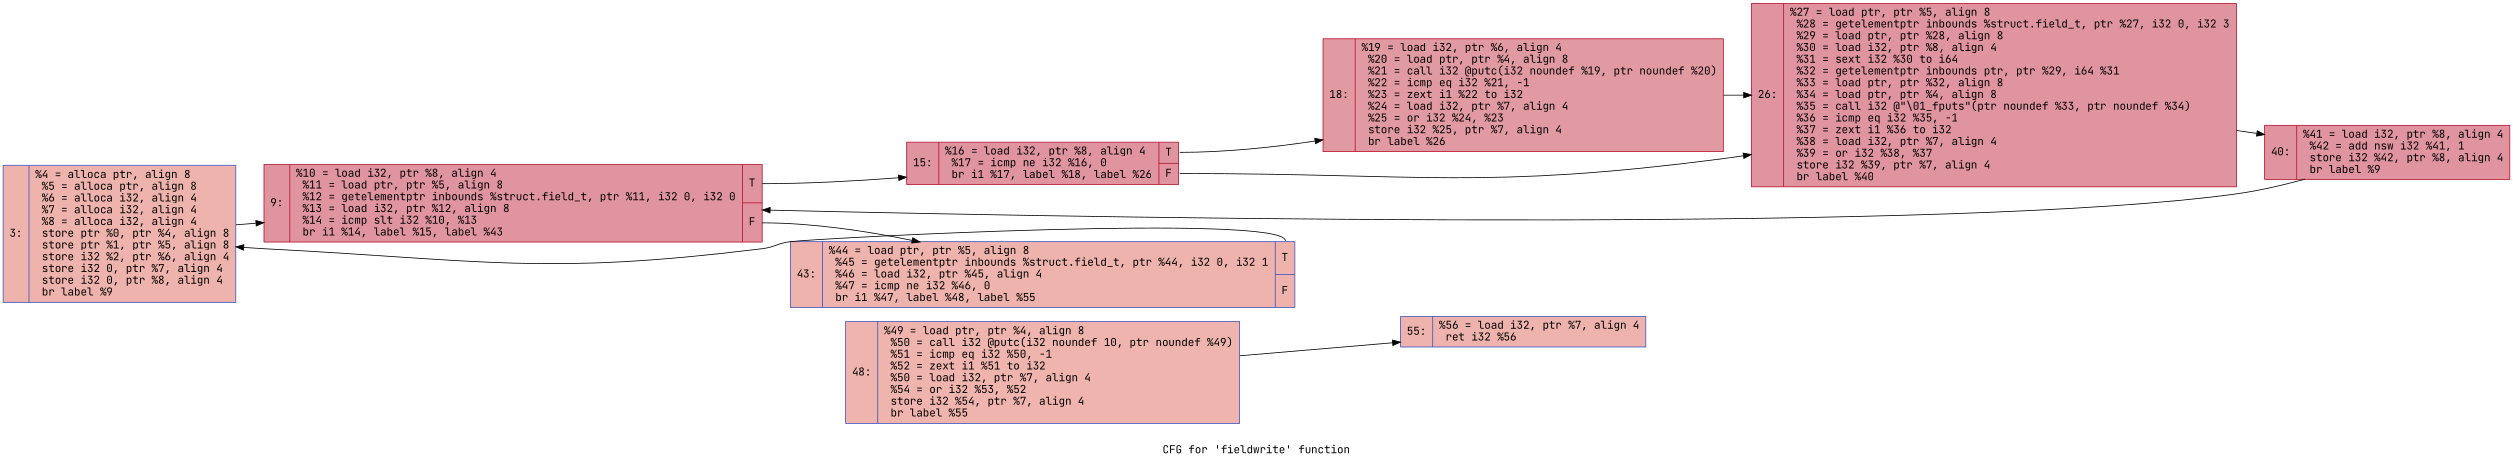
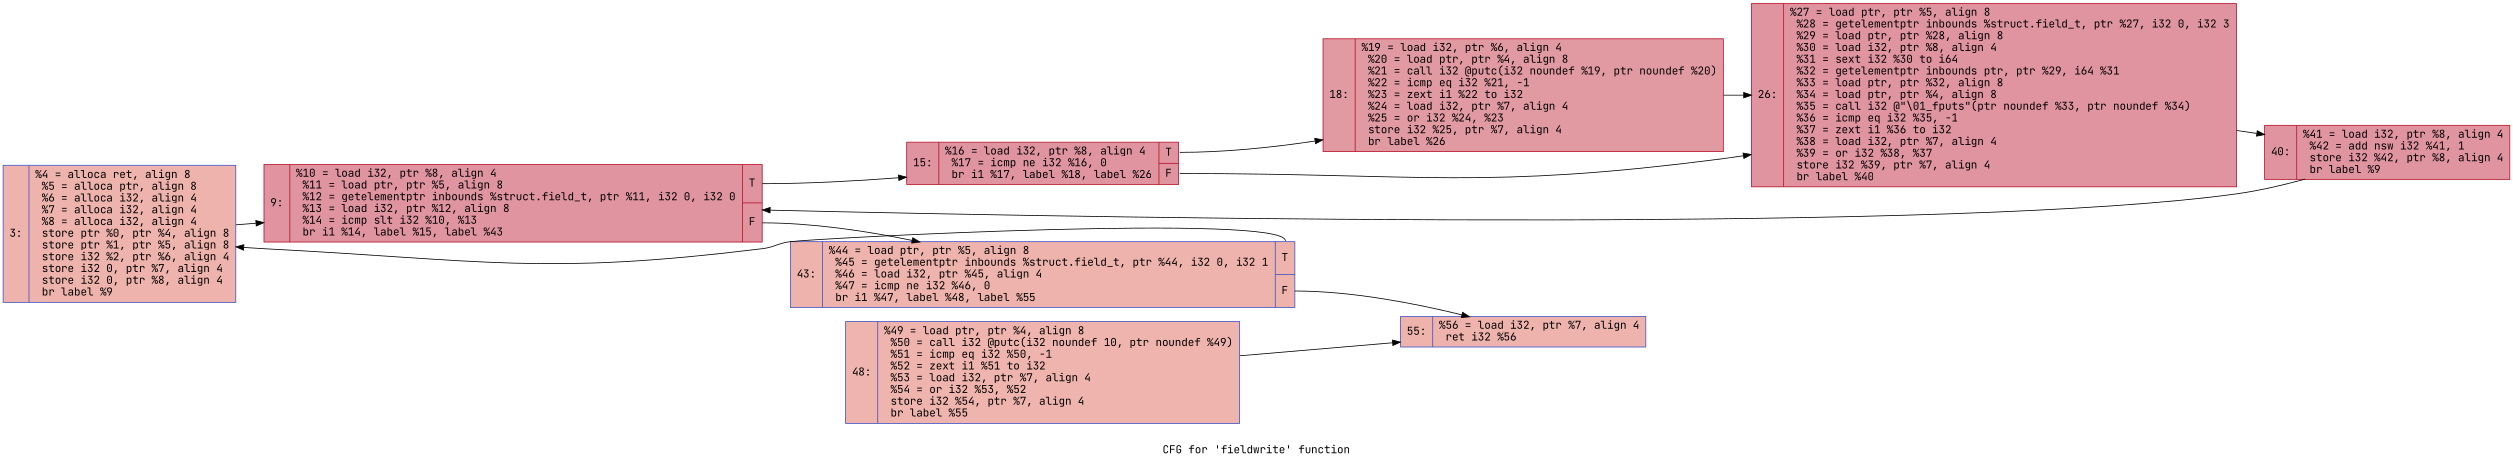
node "3:": text "%4 = alloca ptr, align 8" -> "%4 = alloca ret, align 8"
edge "43:" -> "55:": added
node "48:": text "%50 = load i32, ptr %7, align 4" -> "%53 = load i32, ptr %7, align 4"
